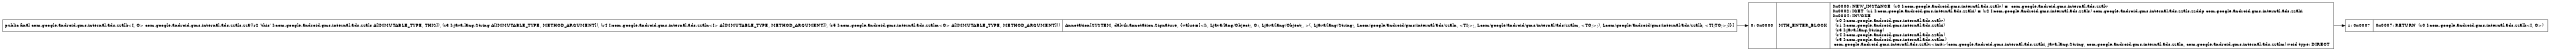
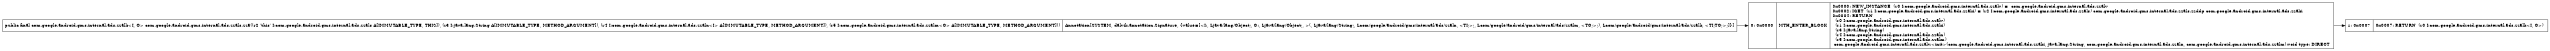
node "0: 0x0000": text "0x0004: INVOKE" -> "0x0004: RETURN"
